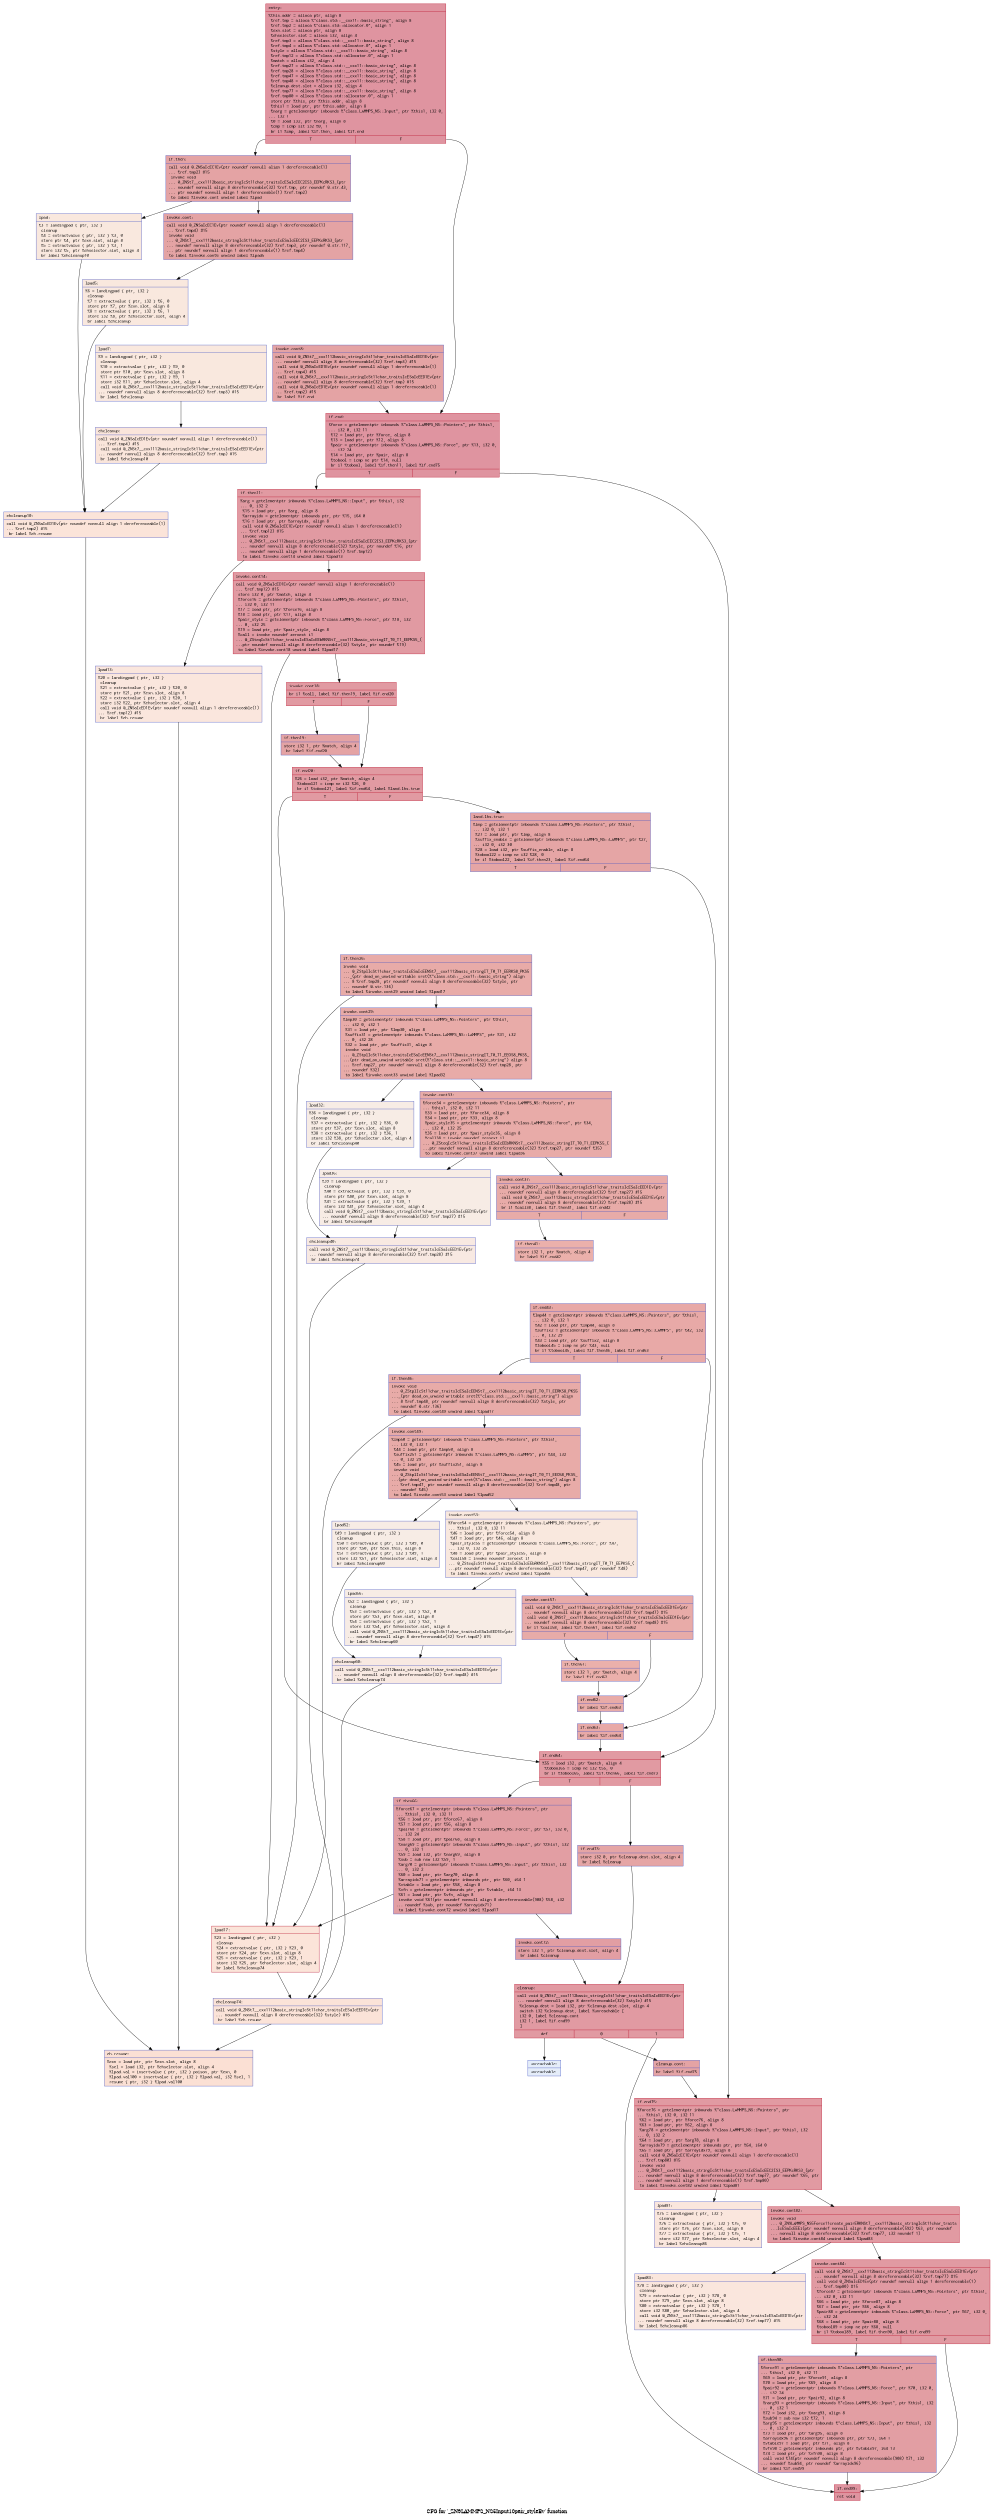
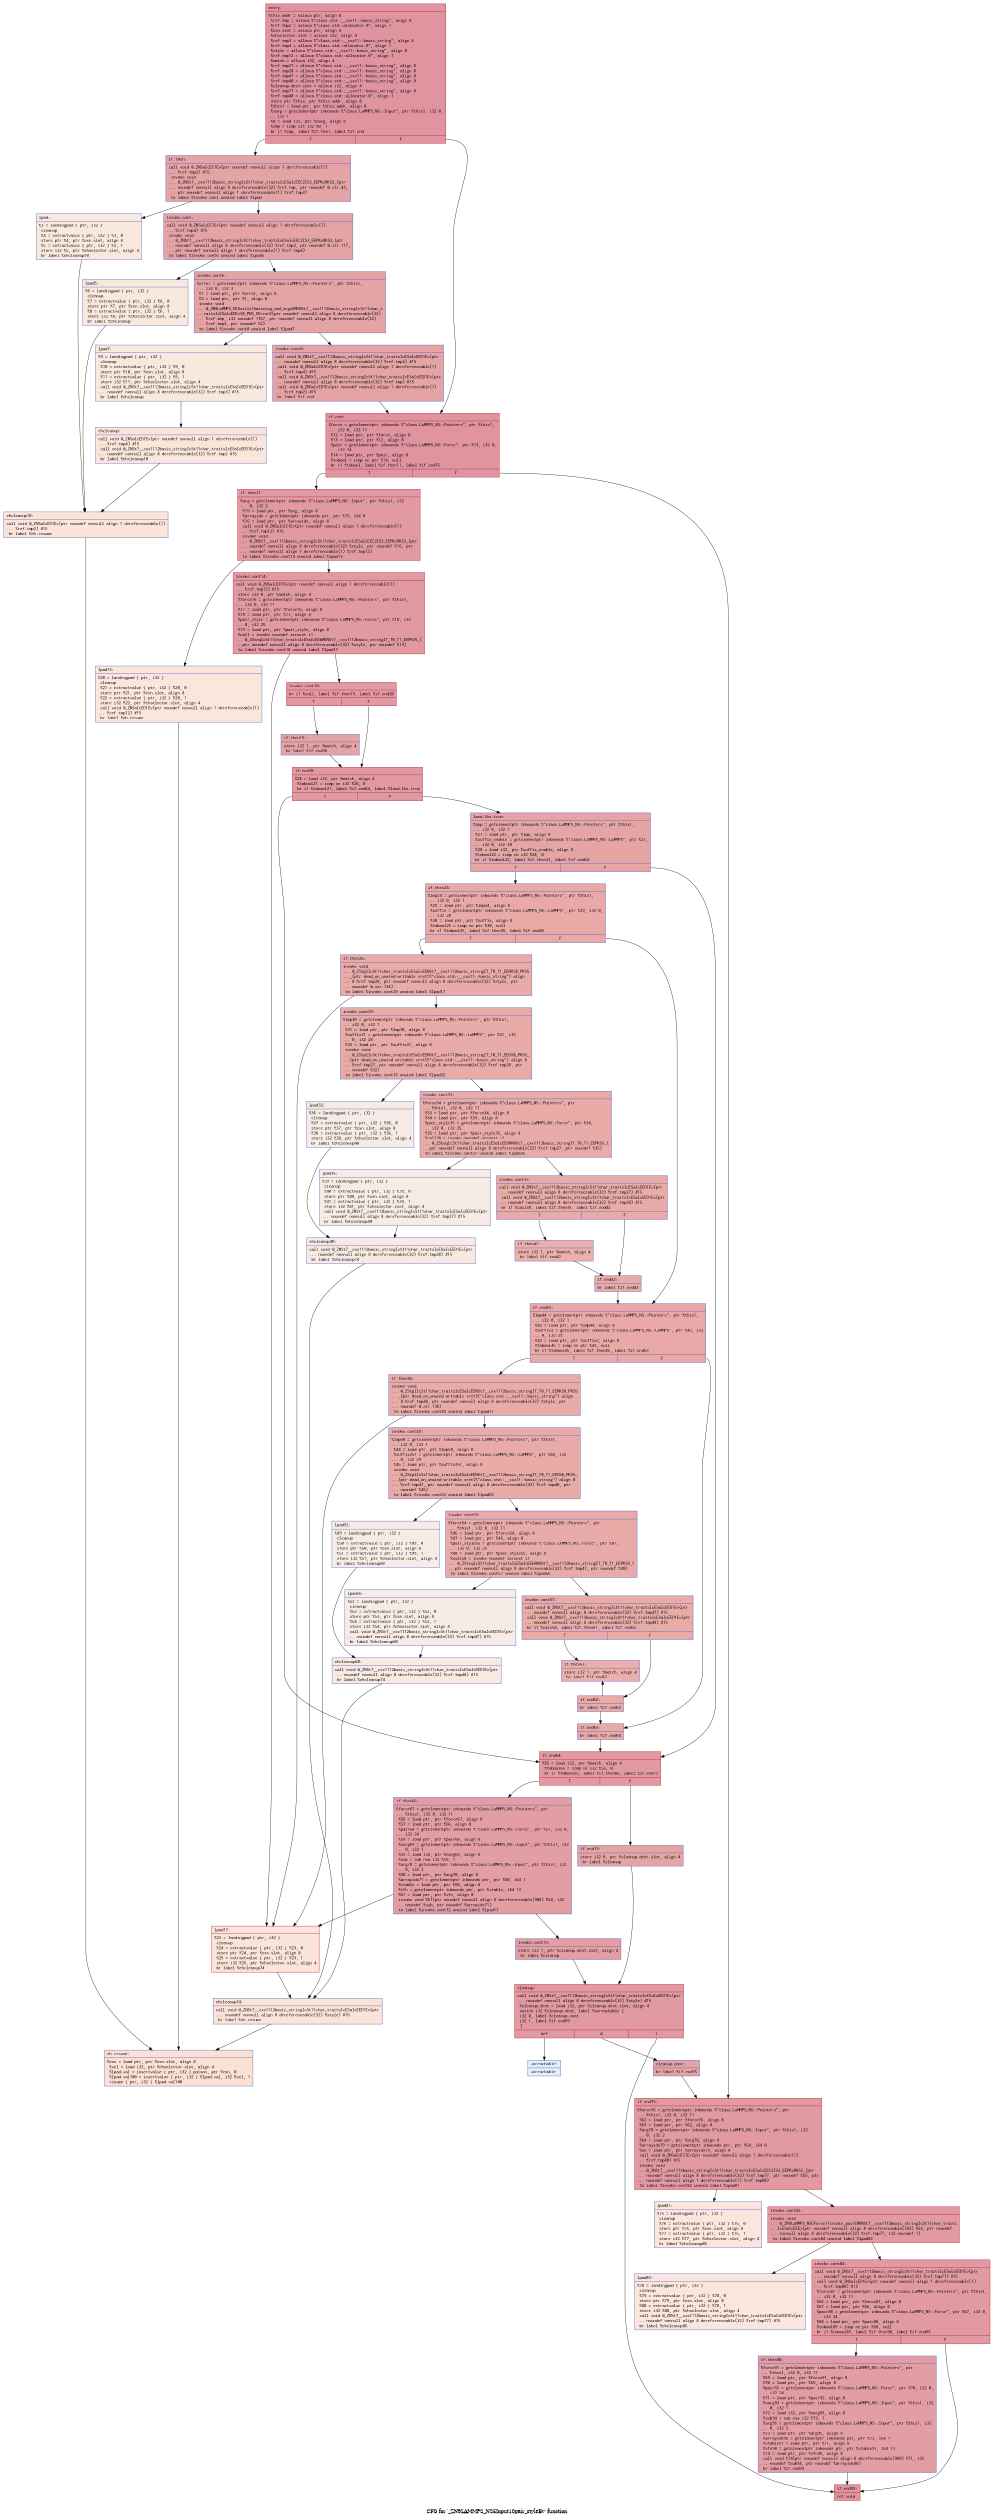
node "invoke.cont6:": added
node "if.then23:": added
node "if.end42:": added
node "invoke.cont53:": fillcolor #f2cab570 -> #cc403a70
node "lpad52:": text "store ptr %50, ptr %exn.this, align 8" -> "store ptr %50, ptr %exn.slot, align 8"
edge "if.then61:" -> "if.end62:": reversed
